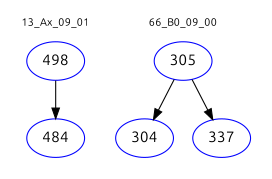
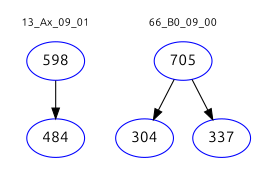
node "498": label "498" -> "598"
node "305": label "305" -> "705"
